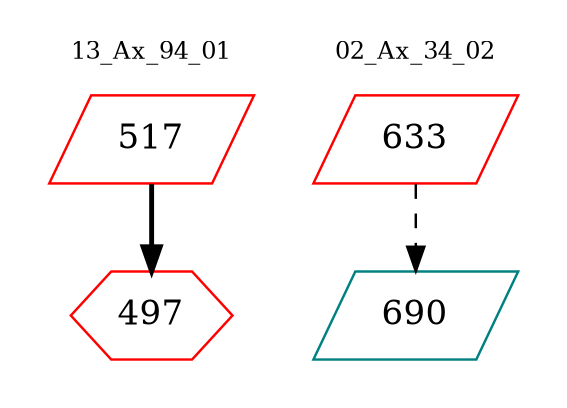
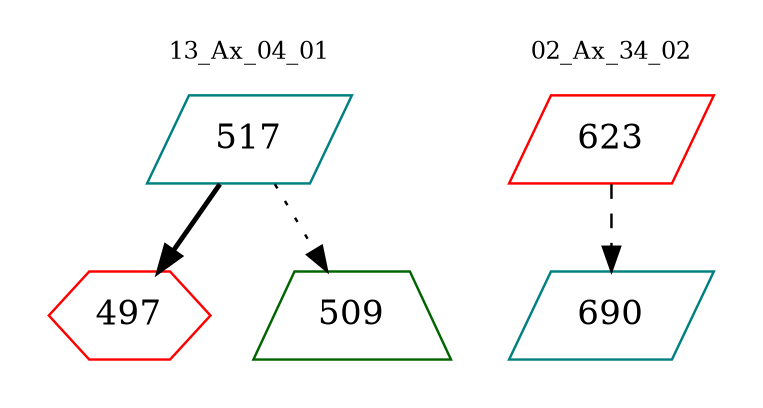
cluster "13_Ax_94_01": label "13_Ax_94_01" -> "13_Ax_04_01"
node "517": color red -> teal
node "633": label "633" -> "623"
node "509": added
